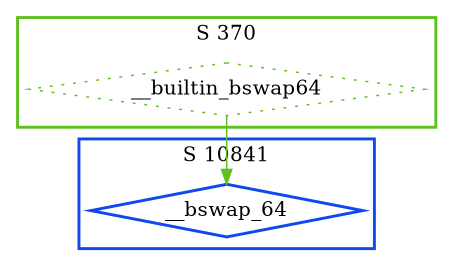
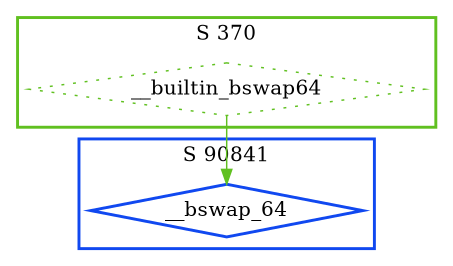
cluster "S 10841": label "S 10841" -> "S 90841"
